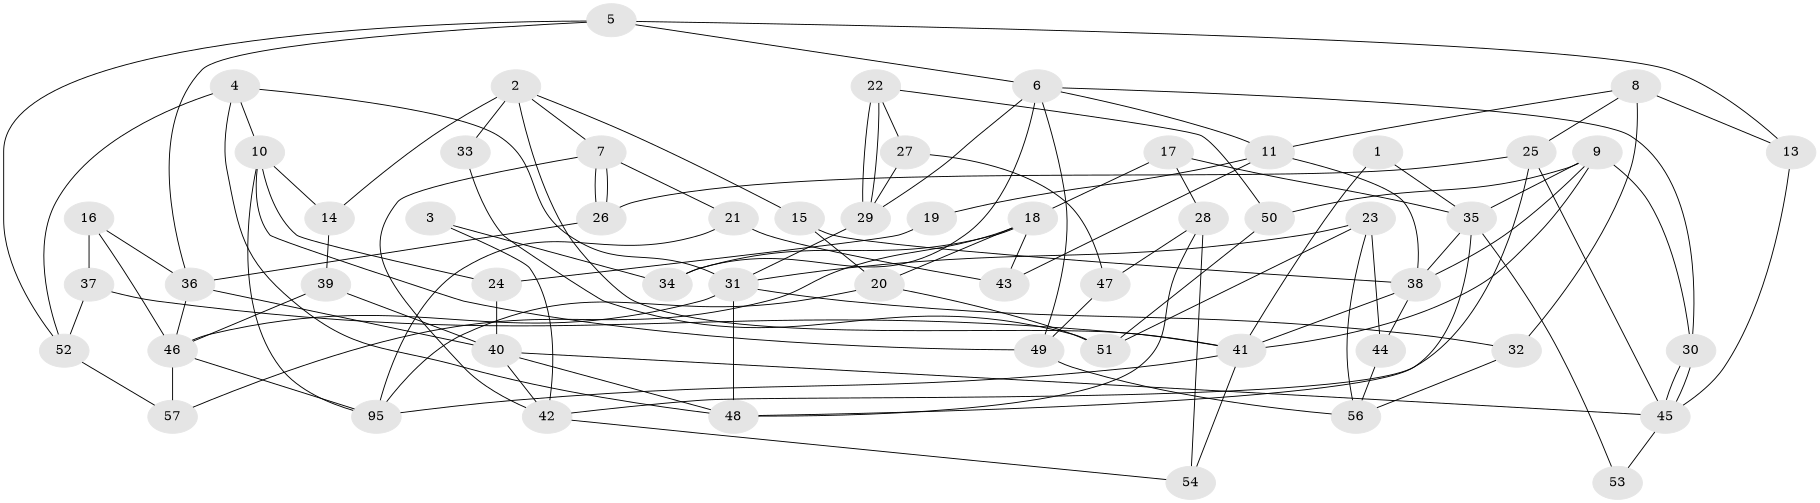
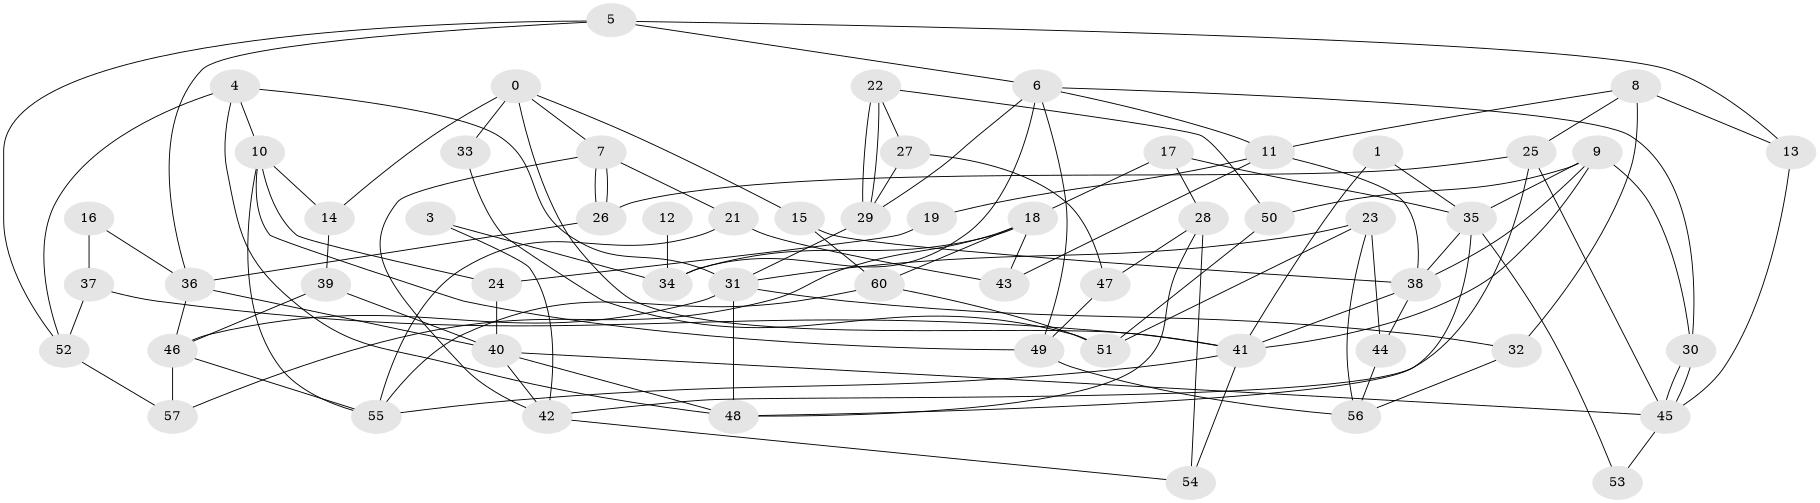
node "2": label "2" -> "0"
node "12": added
edge "16" -- "46": removed
node "20": label "20" -> "60"
node "95": label "95" -> "55"
